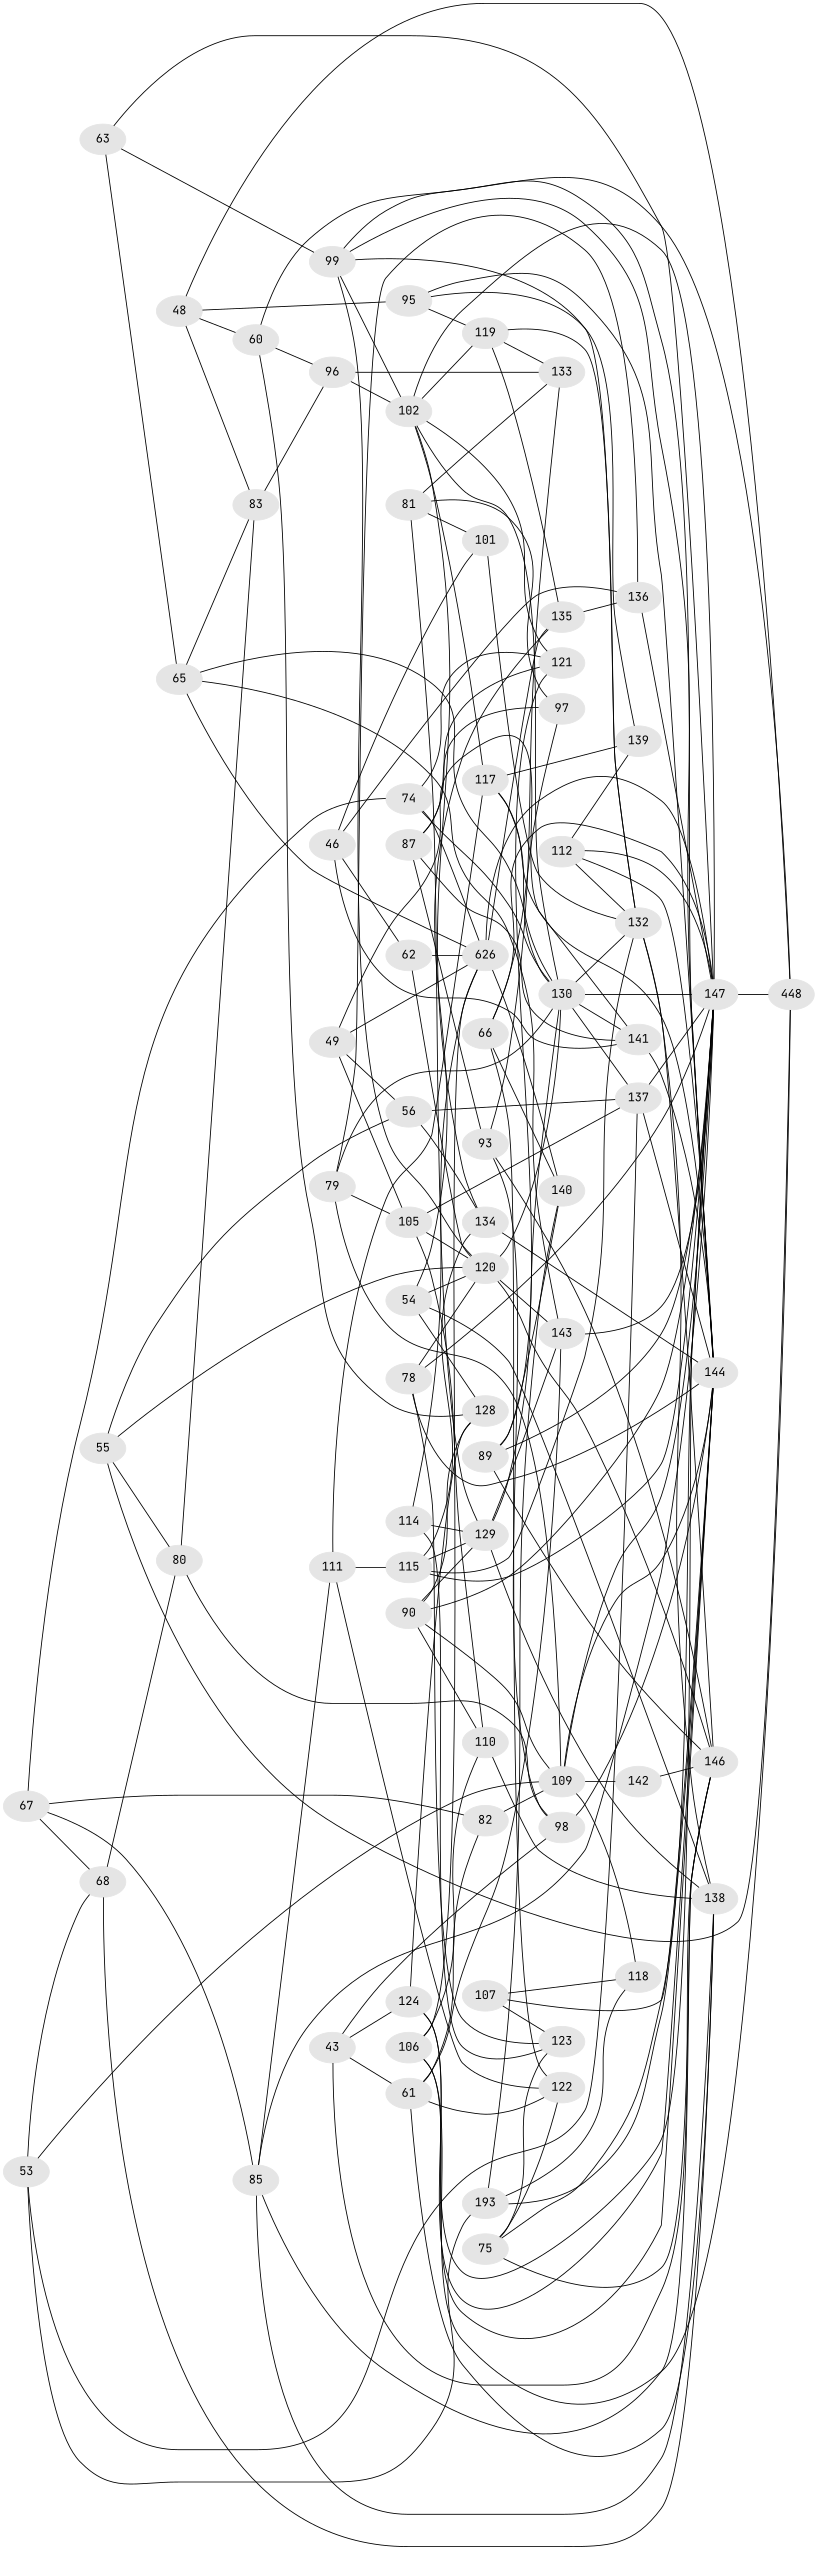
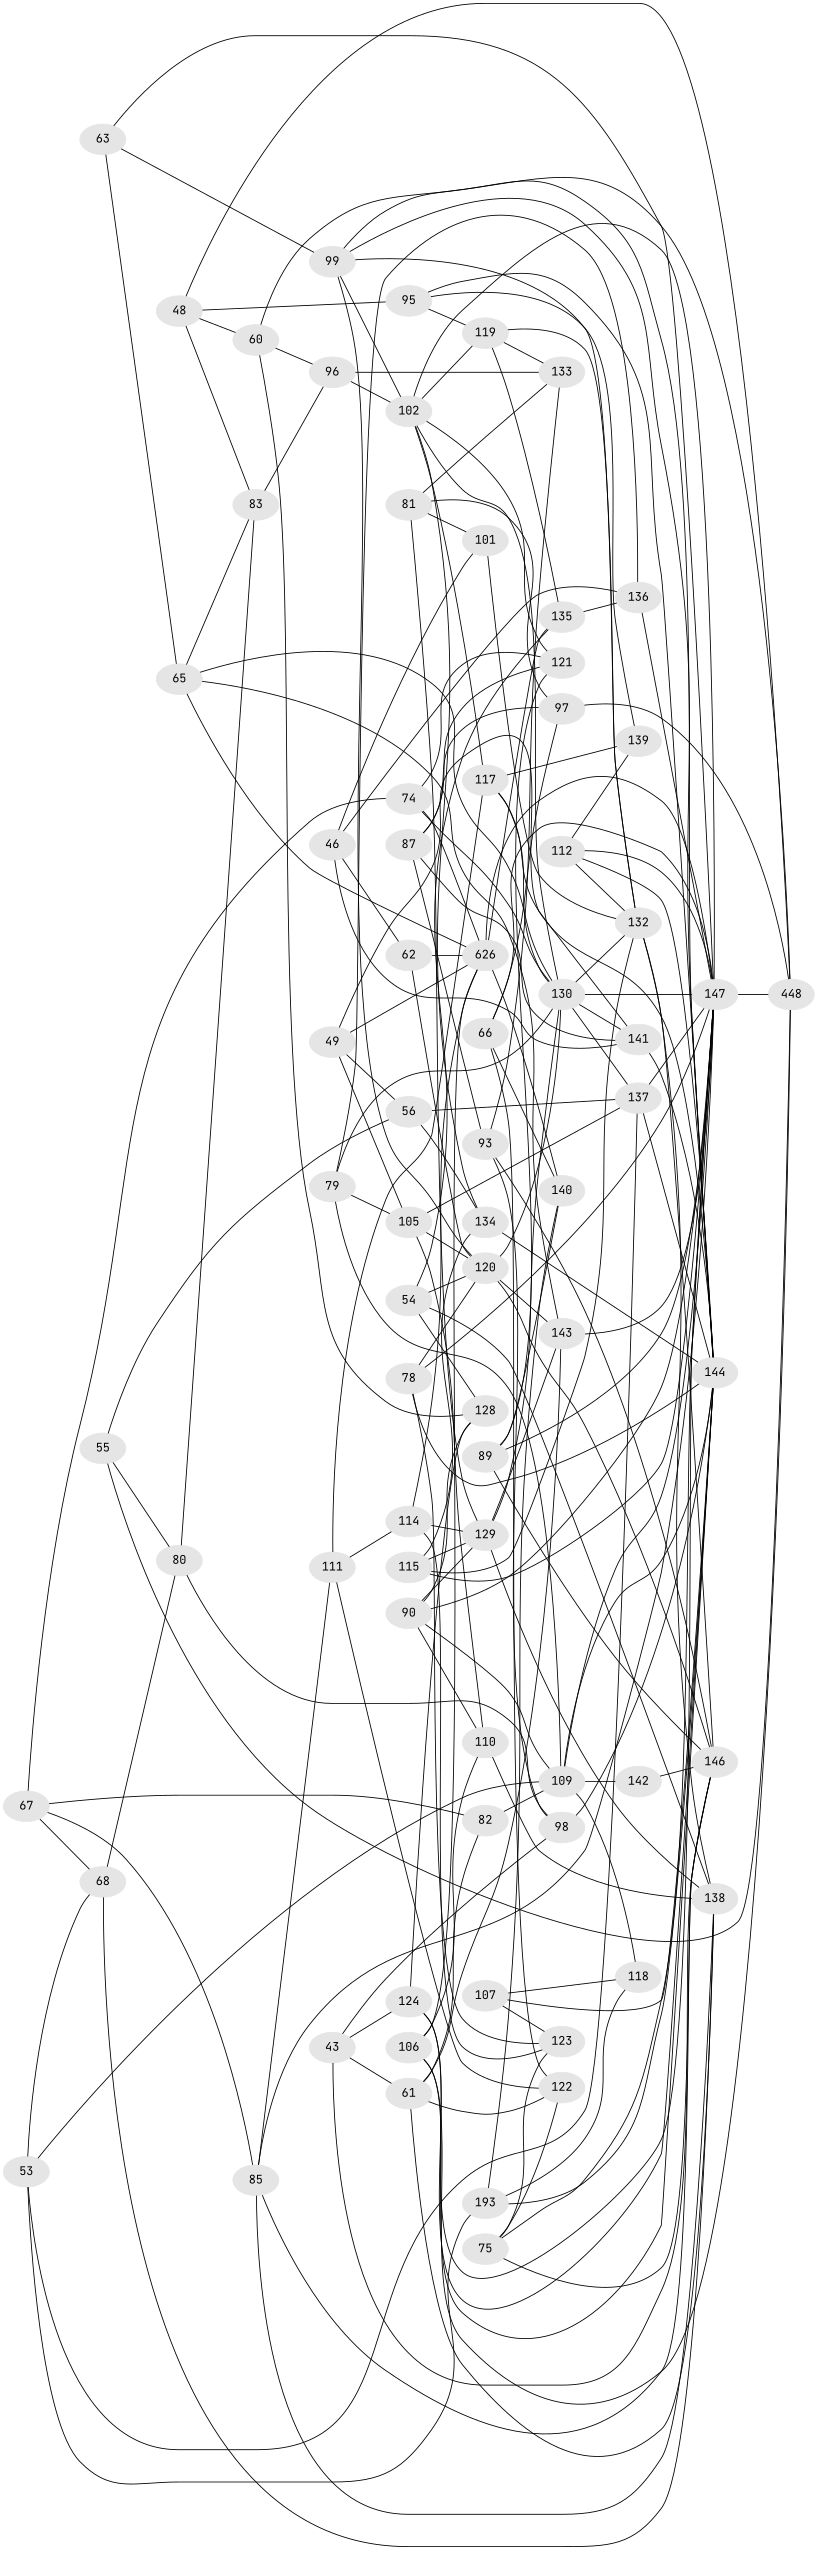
edge "97" -- "448": added
edge "120" -- "55": removed
edge "111" -- "115": now "111" -- "114"
